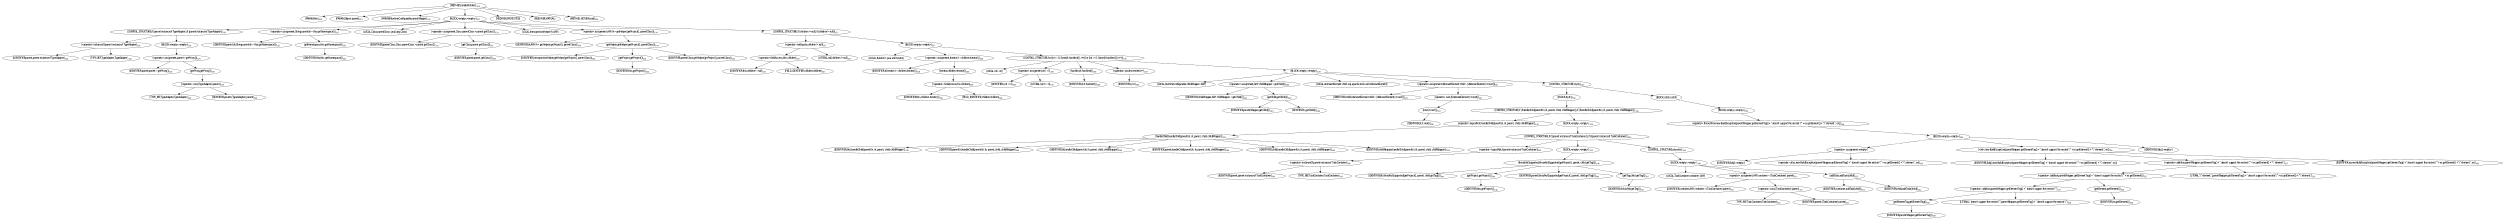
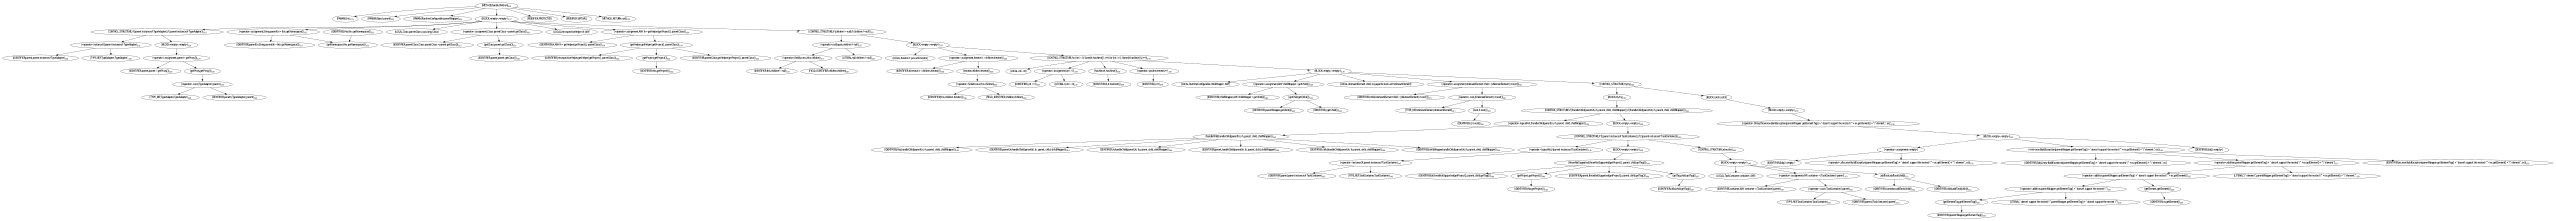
edge "(getNamespace,this.getNamespace())" -> "(IDENTIFIER,this,this.getNamespace())": reversed
node "(TYPE_REF,UnknownElement,UnknownElement)": added
